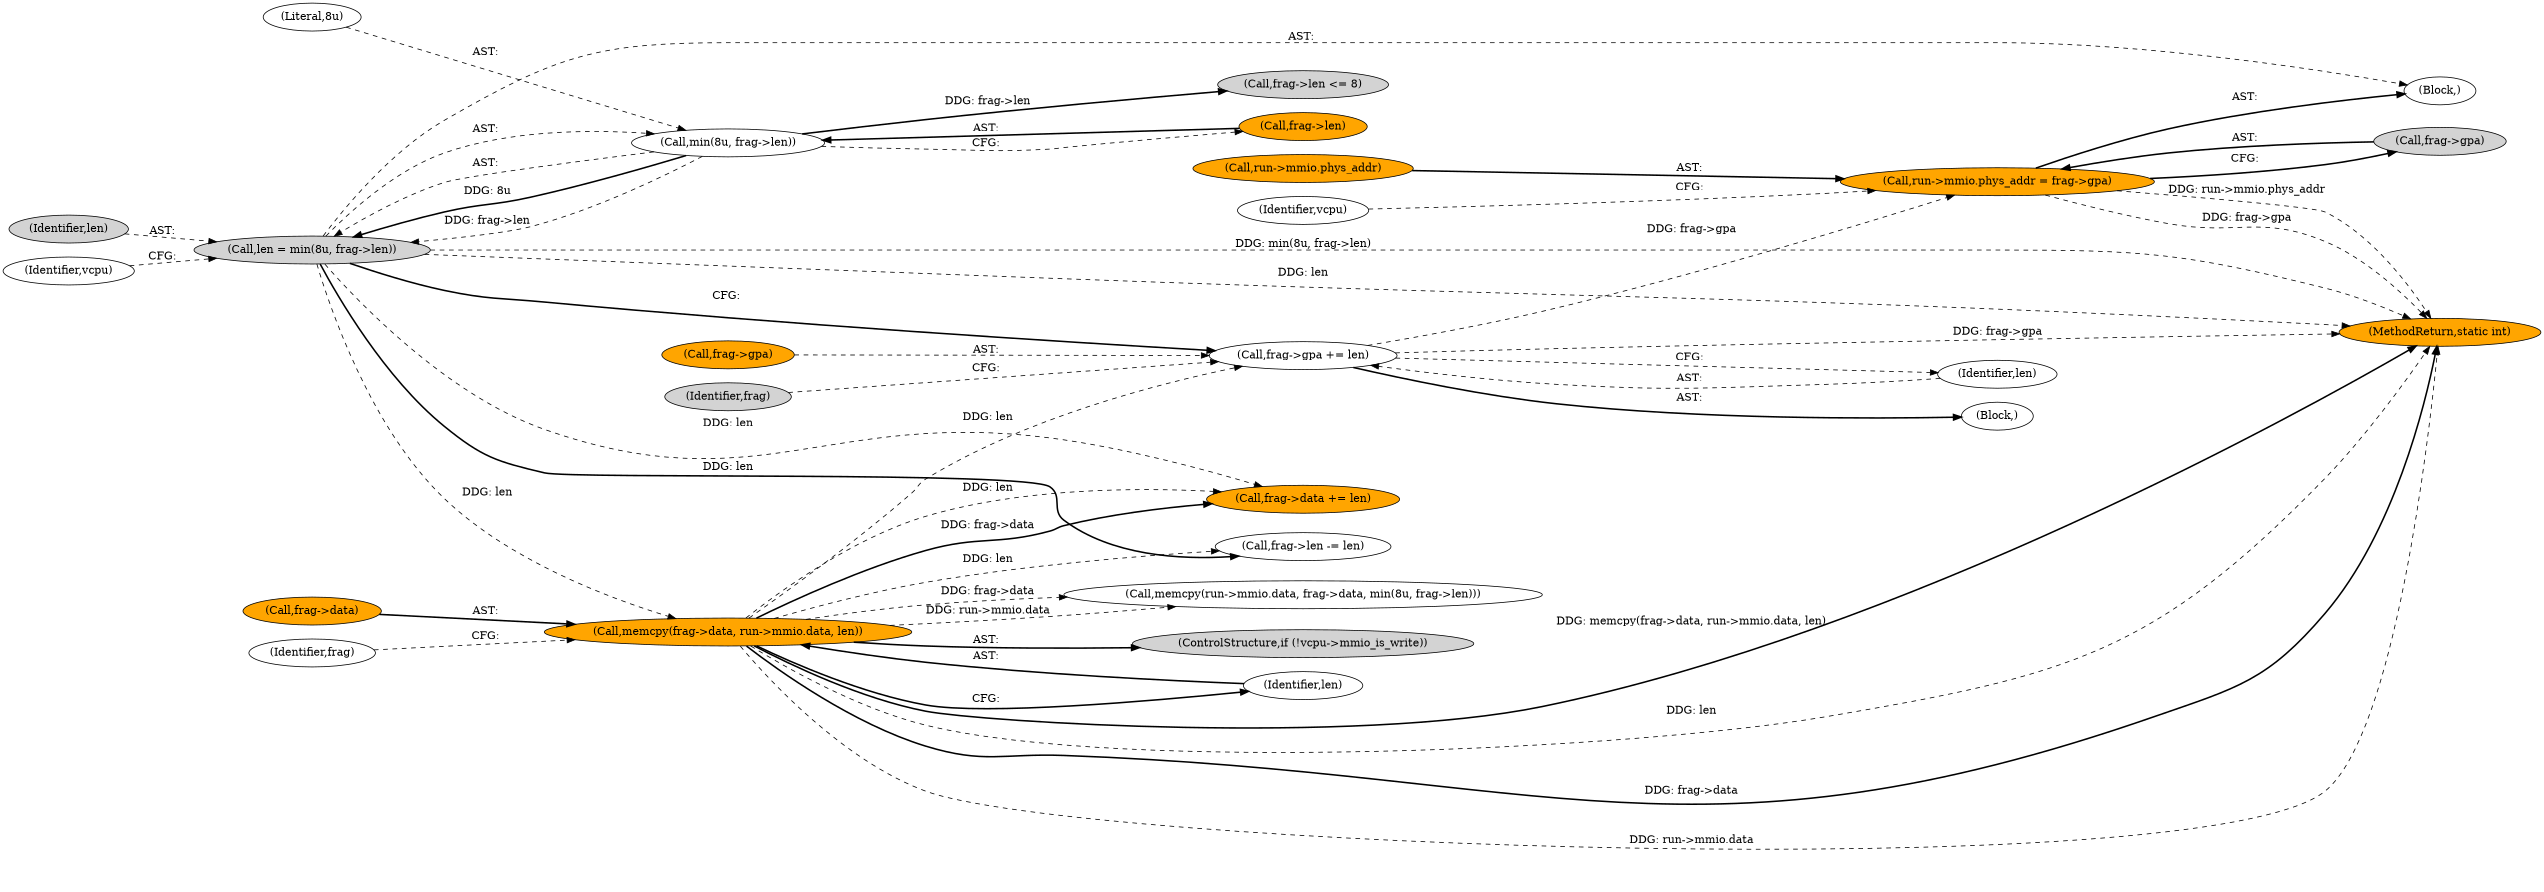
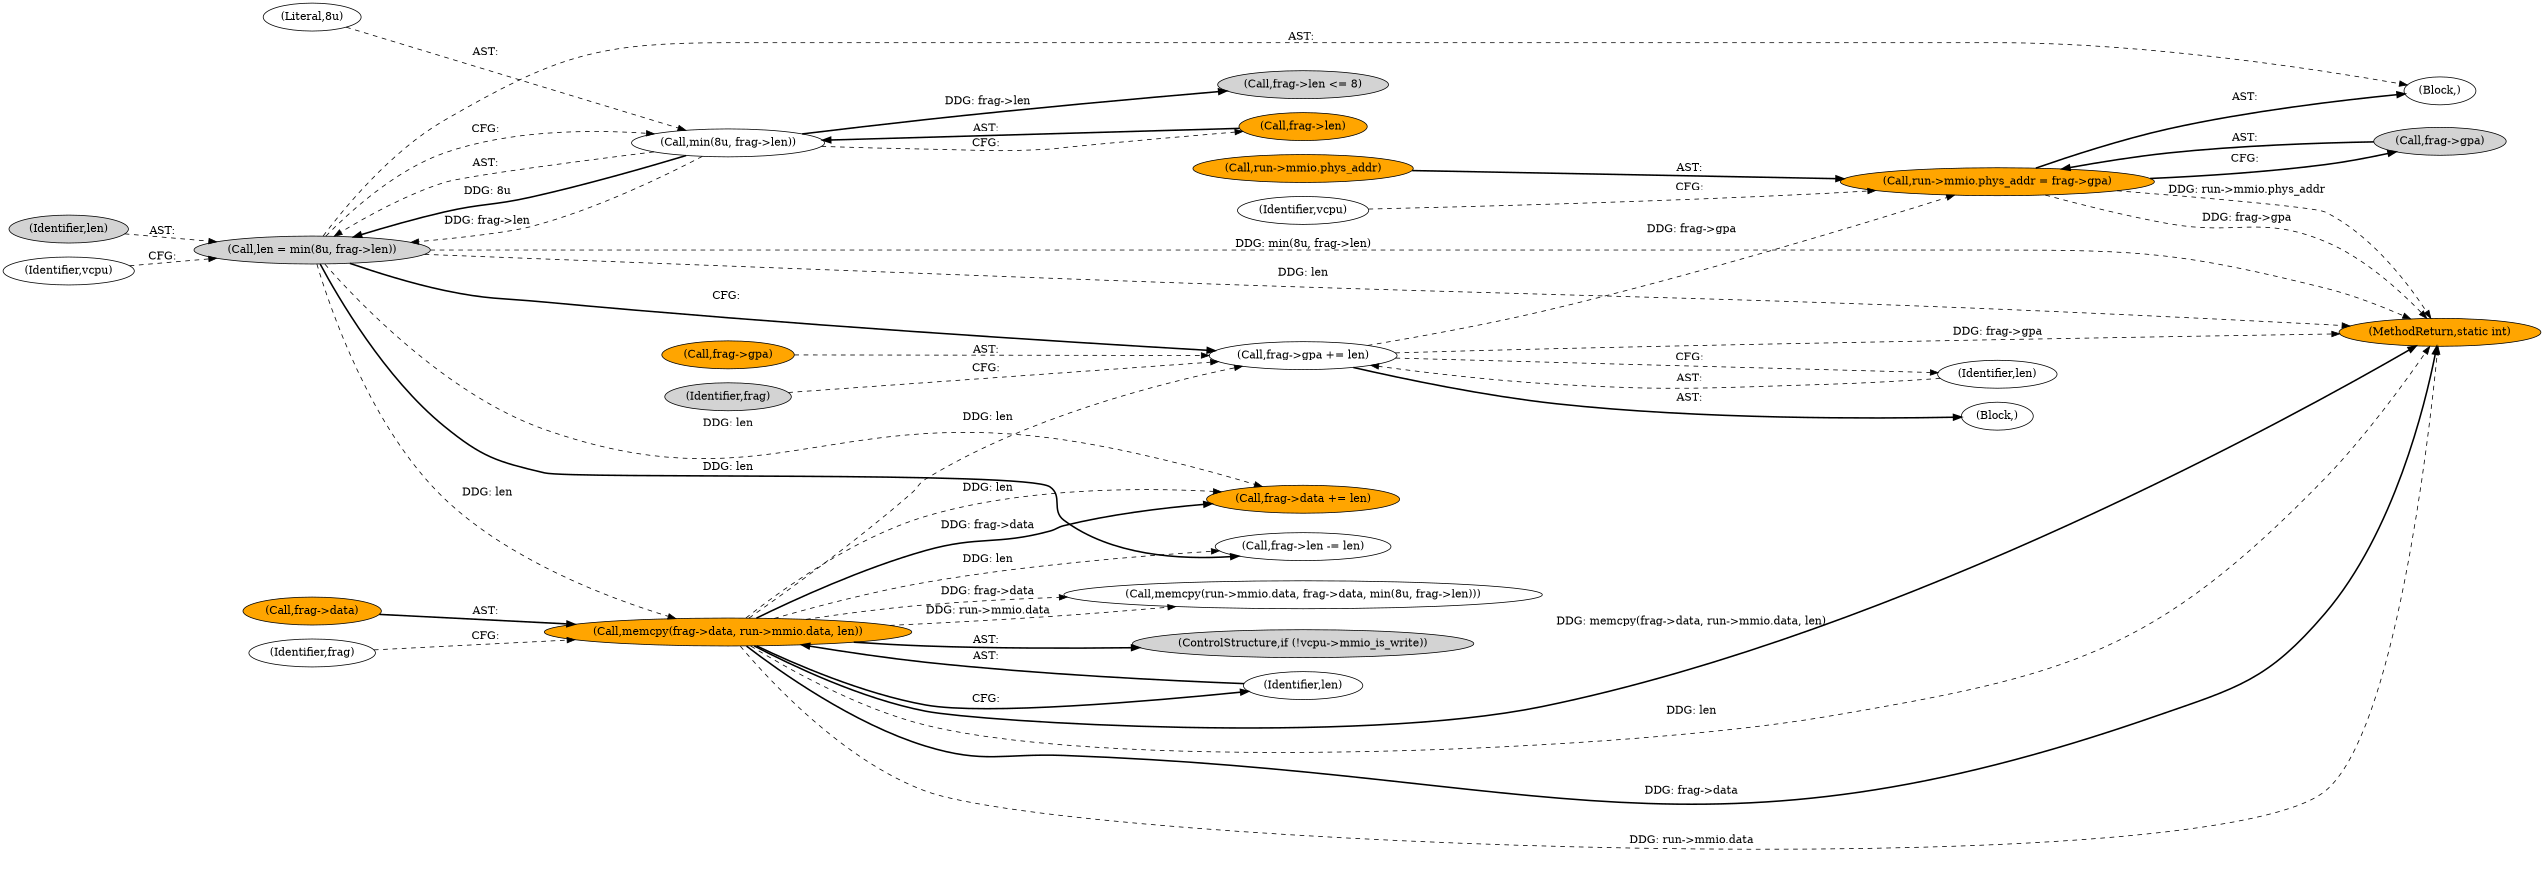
edge "(Call,len = min(8u, frag->len))" -> "(Call,min(8u, frag->len))": label "AST: " -> "CFG: "
